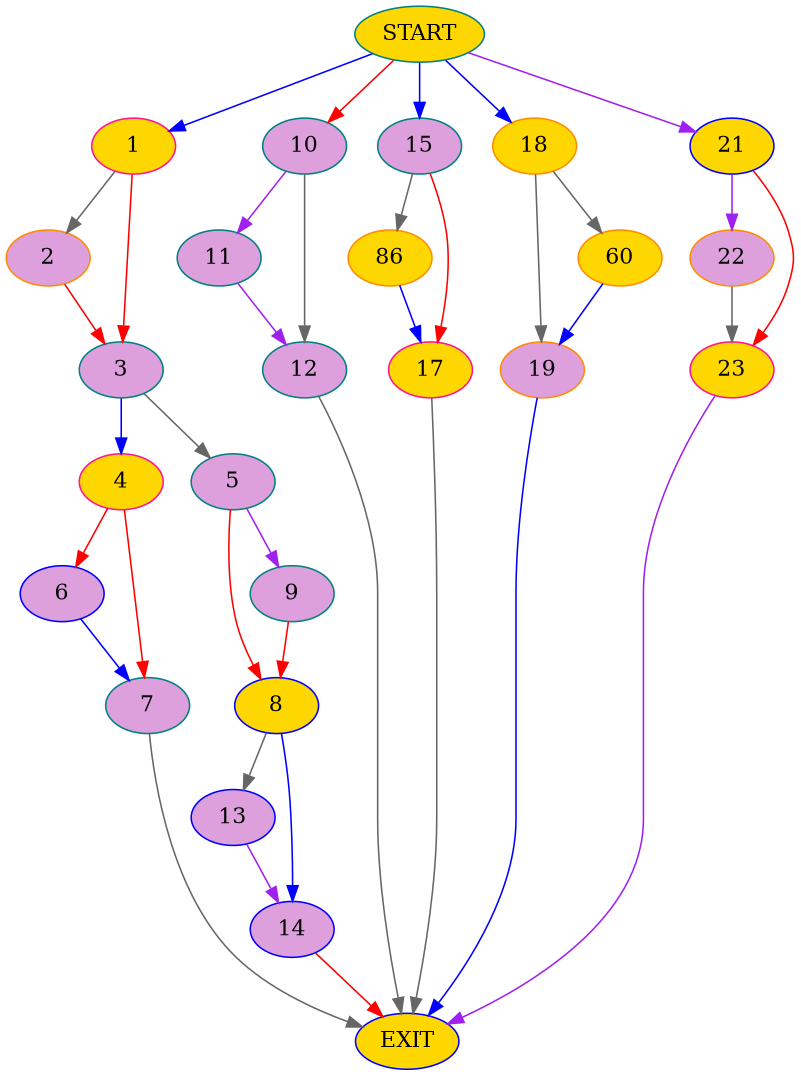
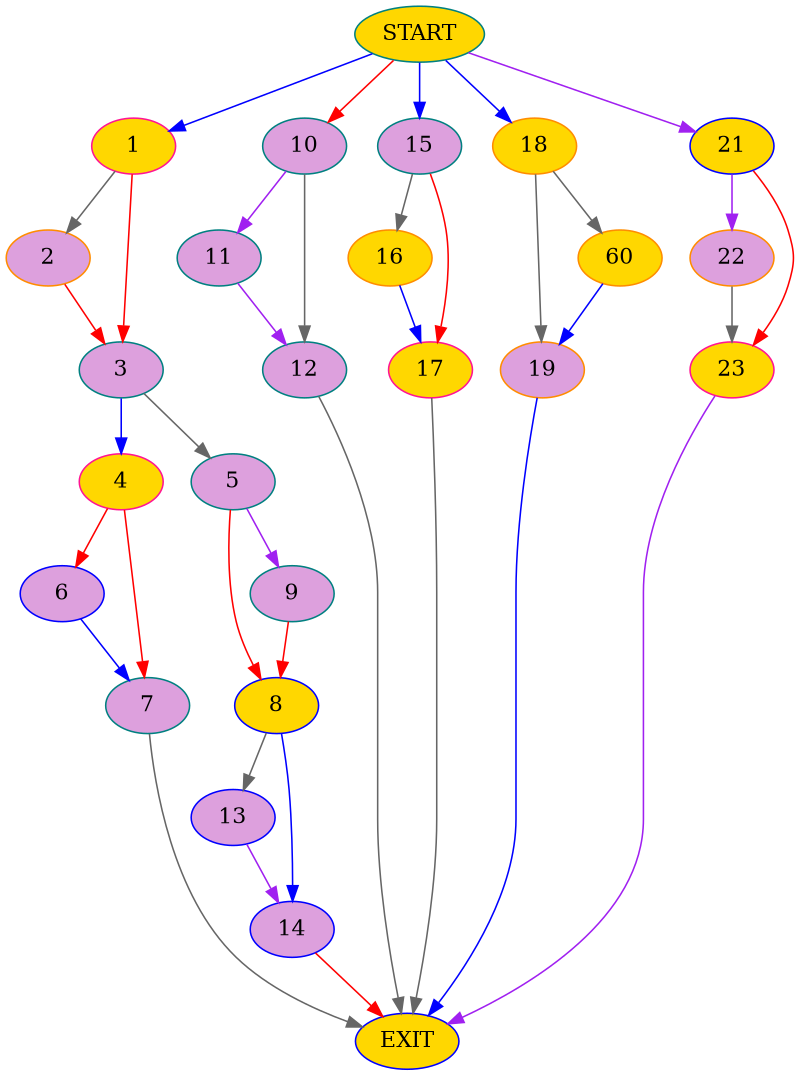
node "86": label "86" -> "16"
